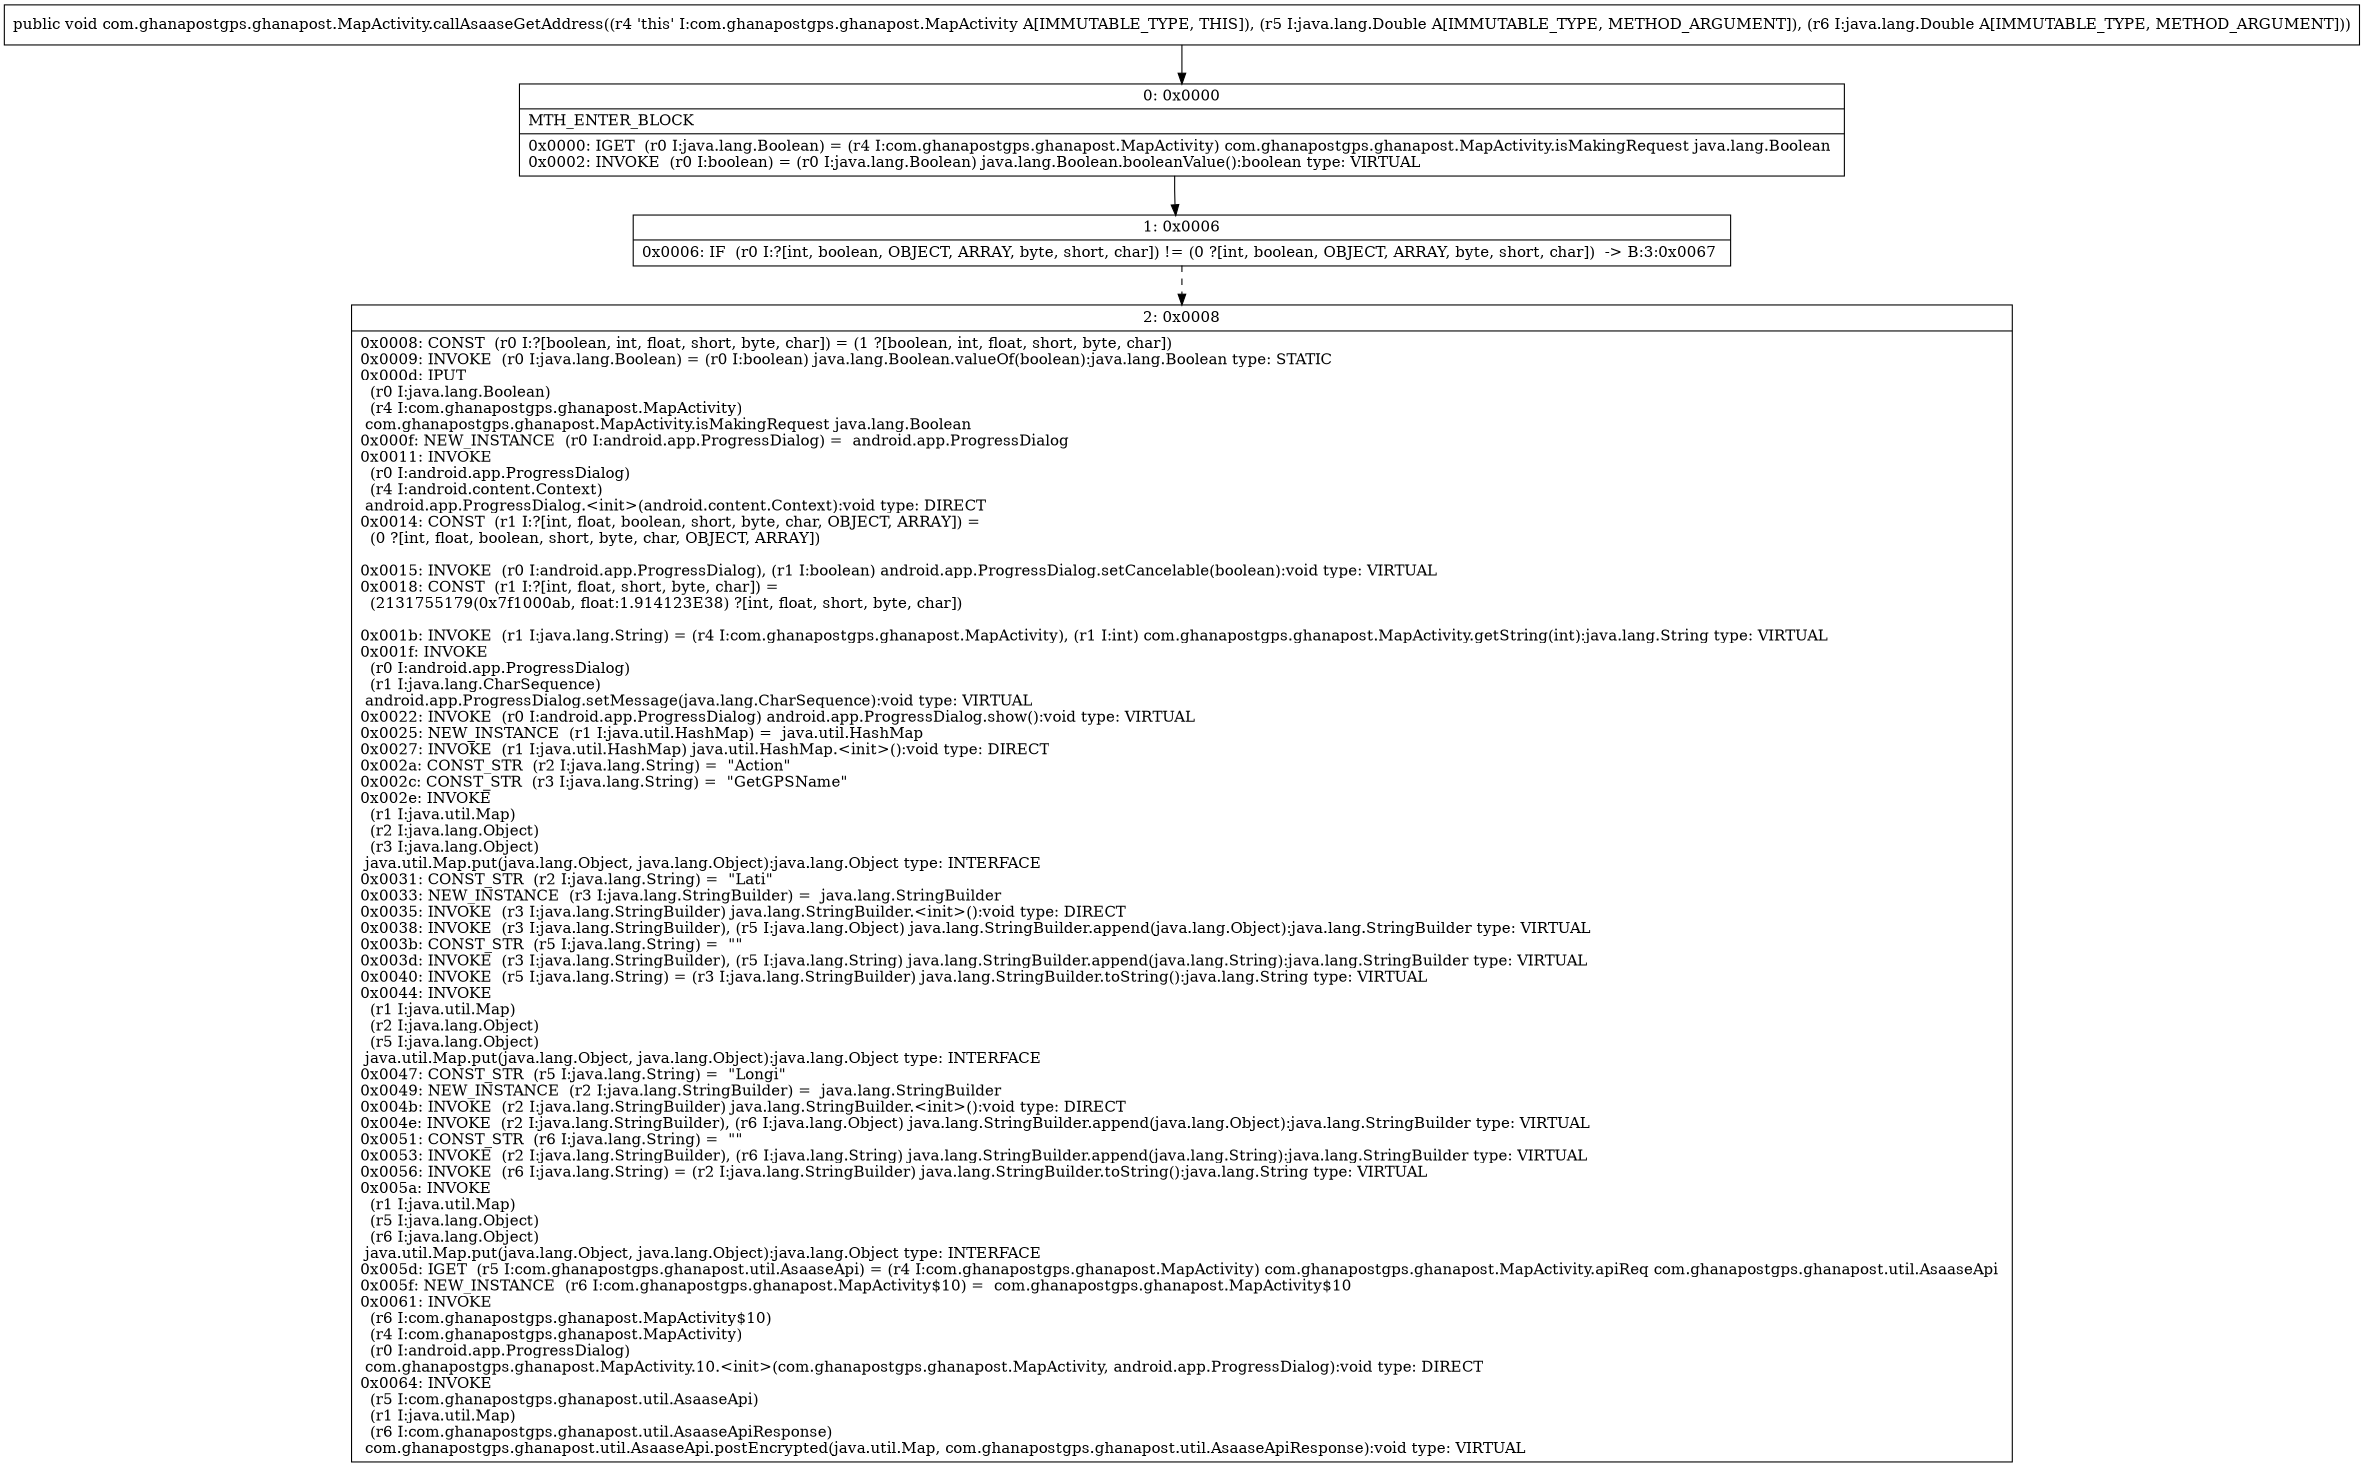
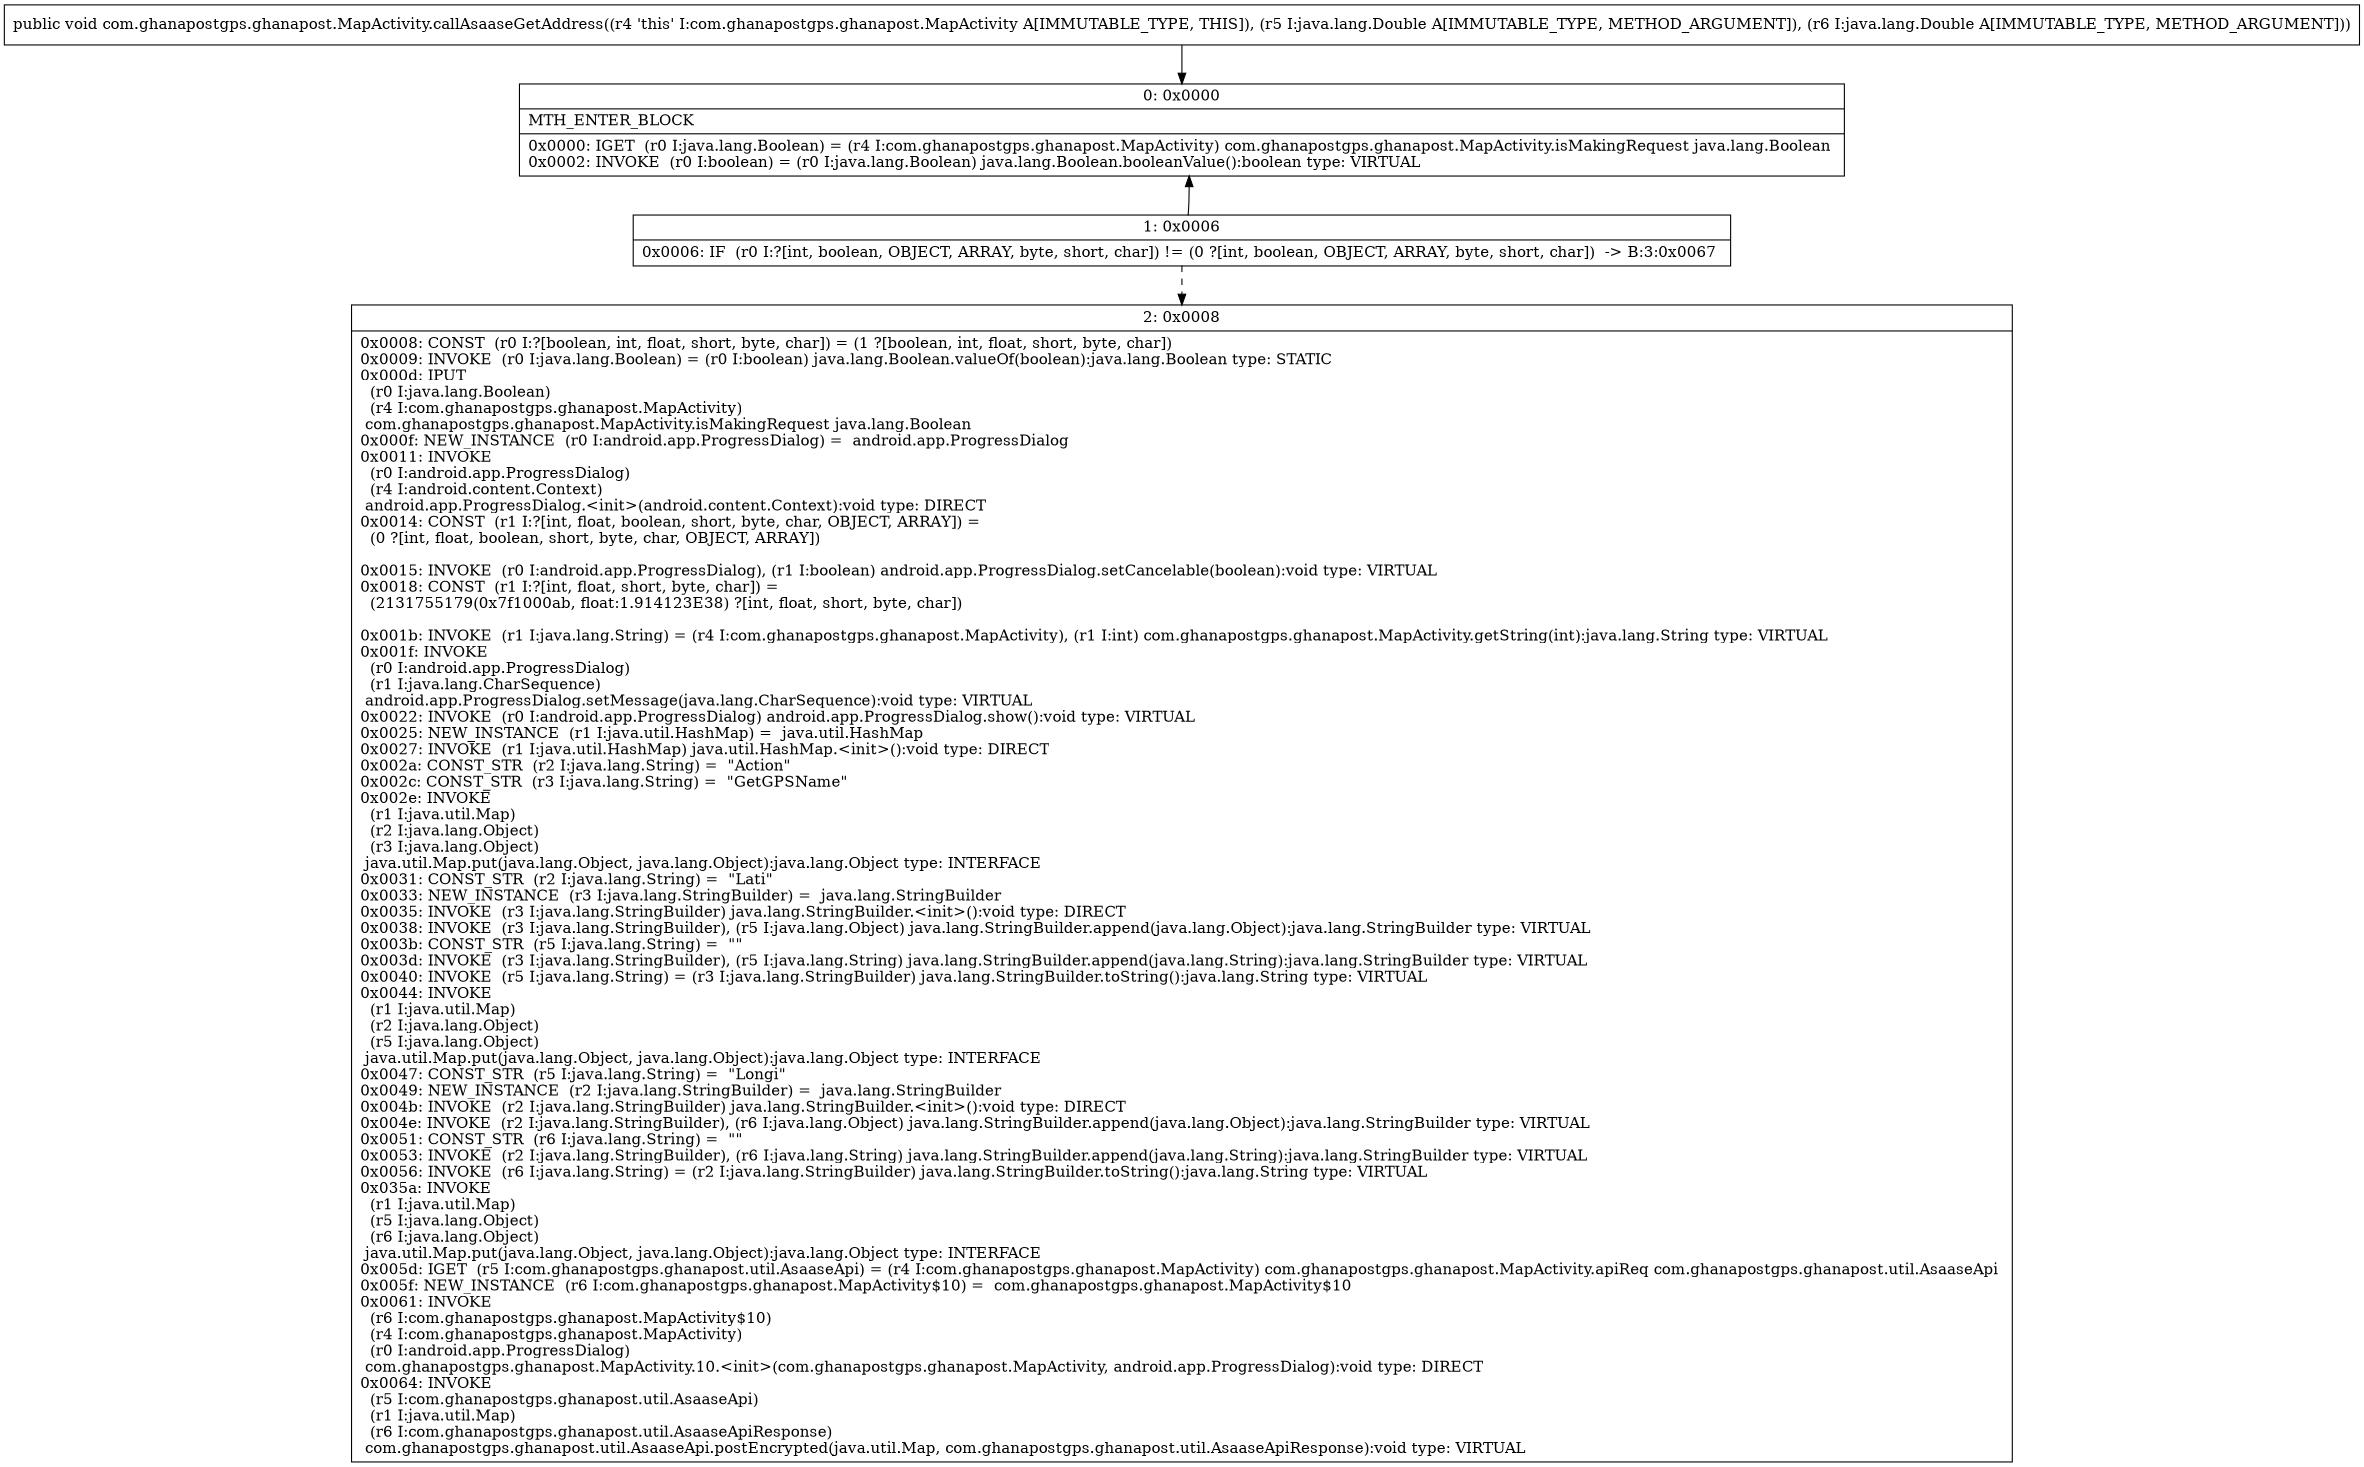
edge "0: 0x0000" -> "1: 0x0006": reversed
node "2: 0x0008": text "0x005a: INVOKE" -> "0x035a: INVOKE"
